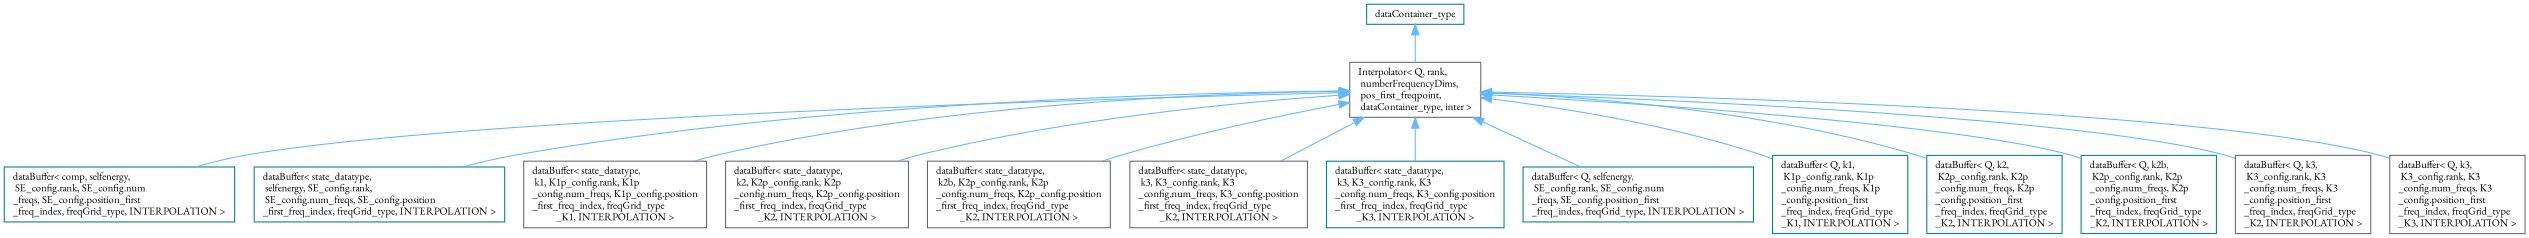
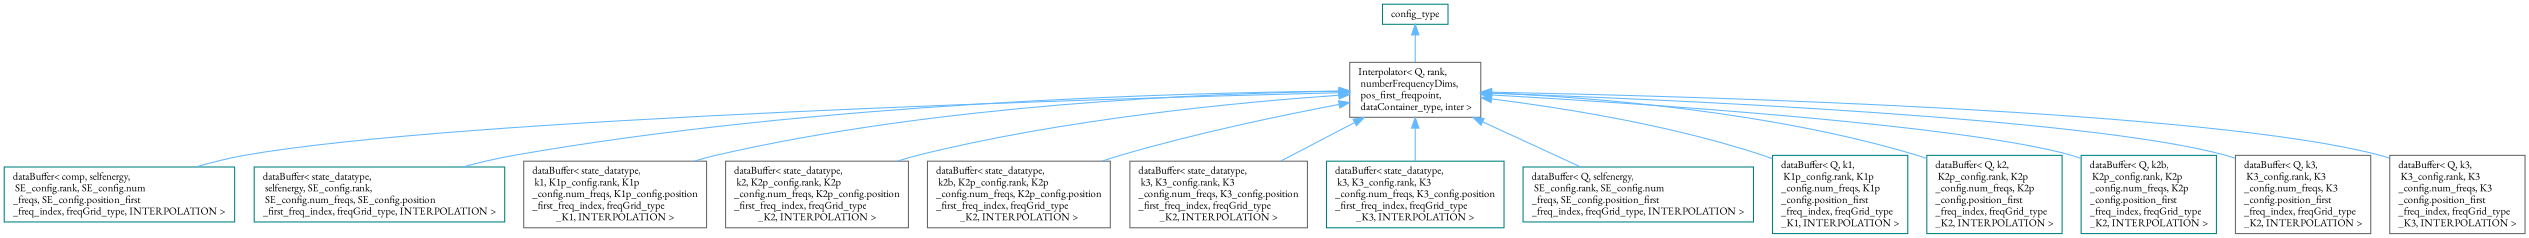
node "dataContainer_type": label "dataContainer_type" -> "config_type"
